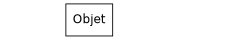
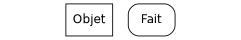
node "Fait": added
